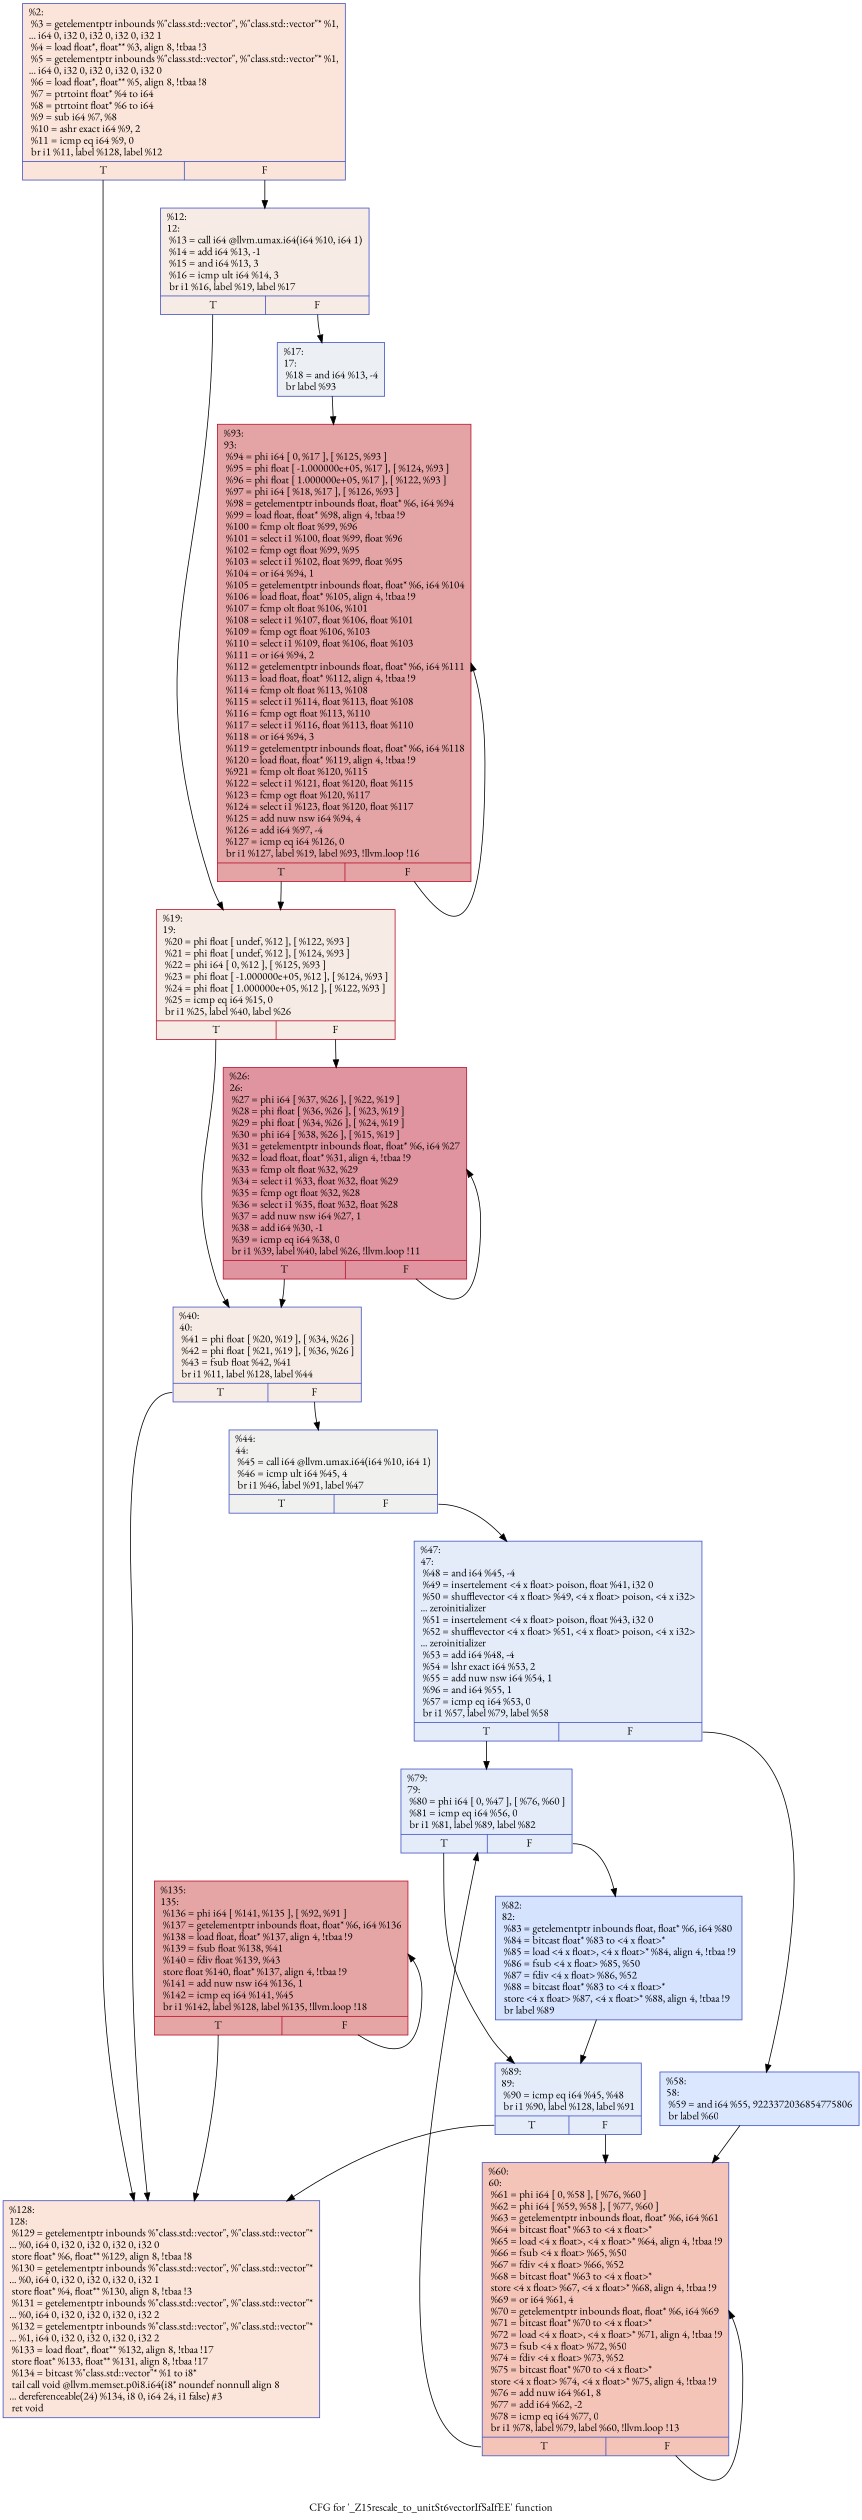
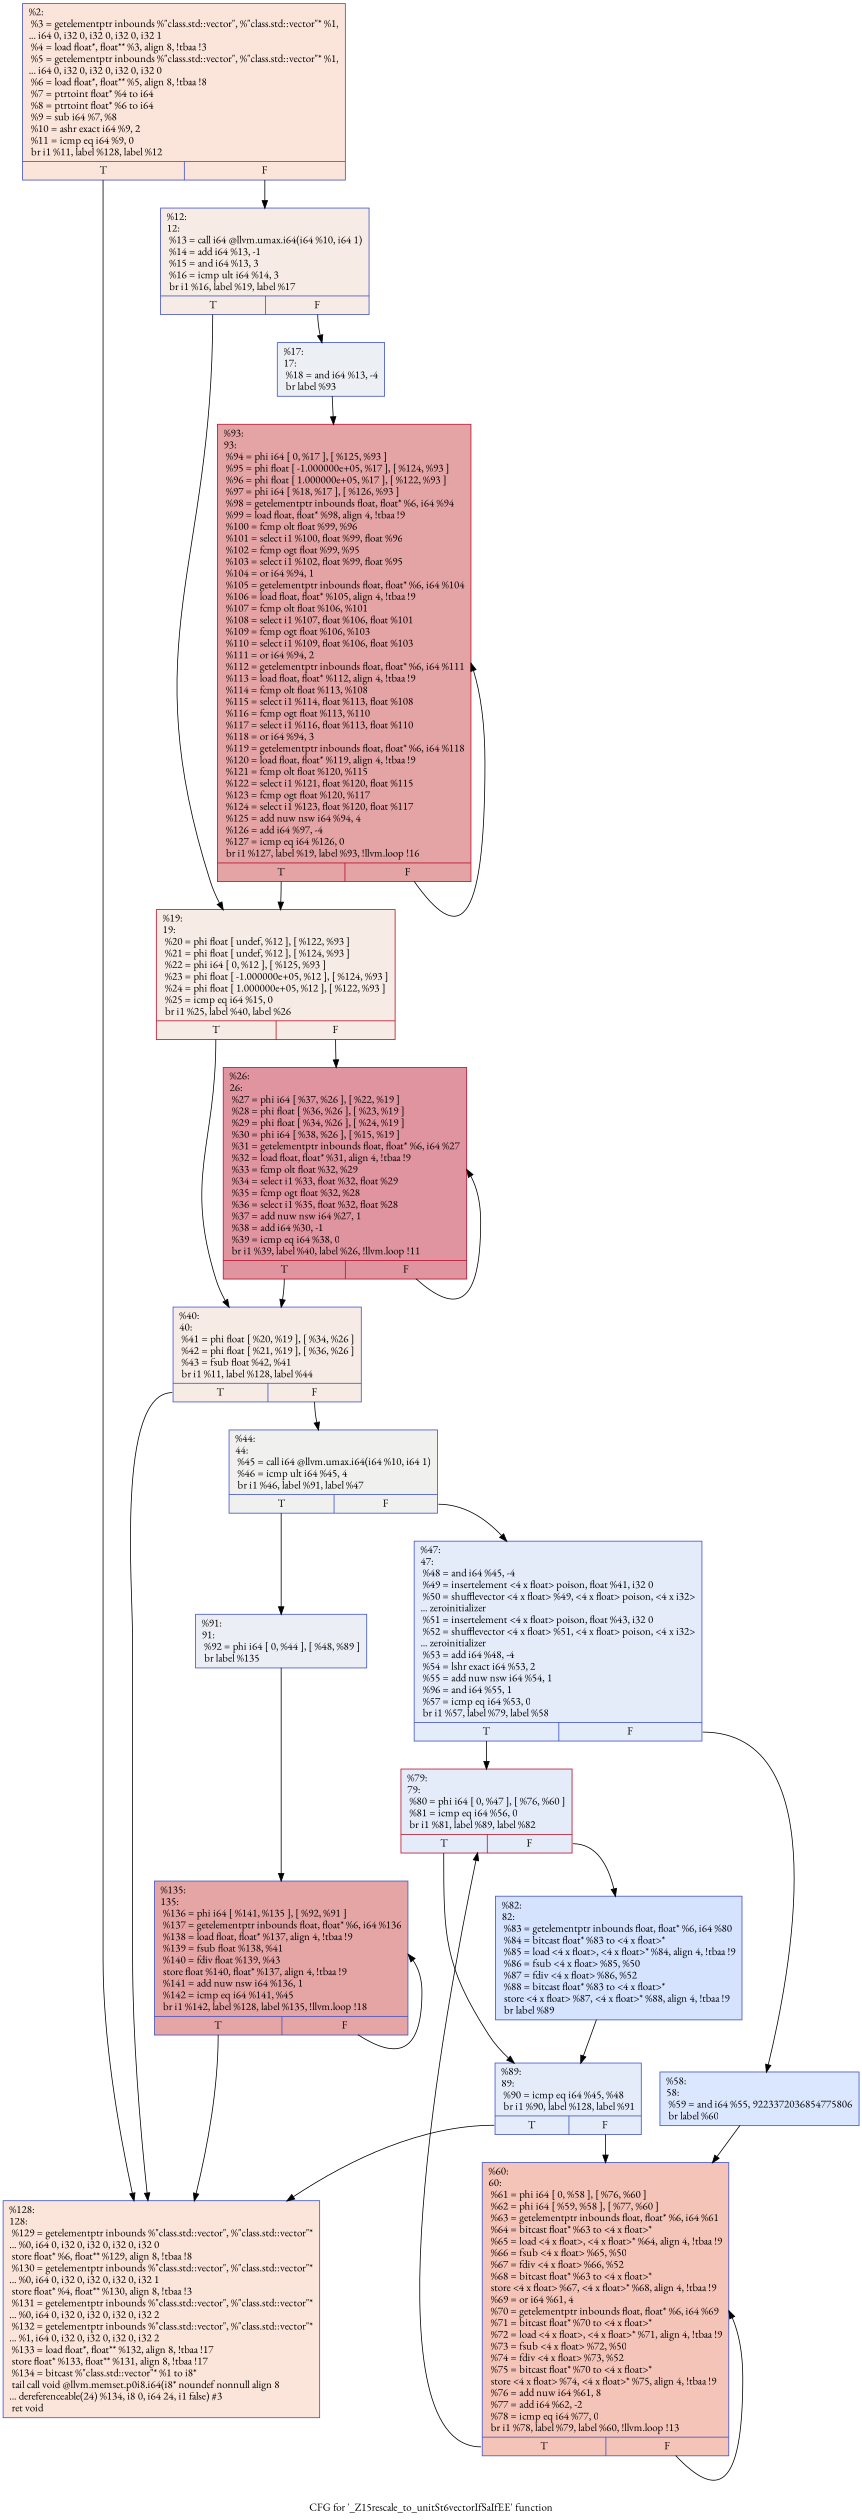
node "%93:": text "%921 = fcmp olt float %120, %115" -> "%121 = fcmp olt float %120, %115"
node "%91:": added
node "%79:": color #3d50c3ff -> #b70d28ff
node "%135:": color #b70d28ff -> #3d50c3ff
